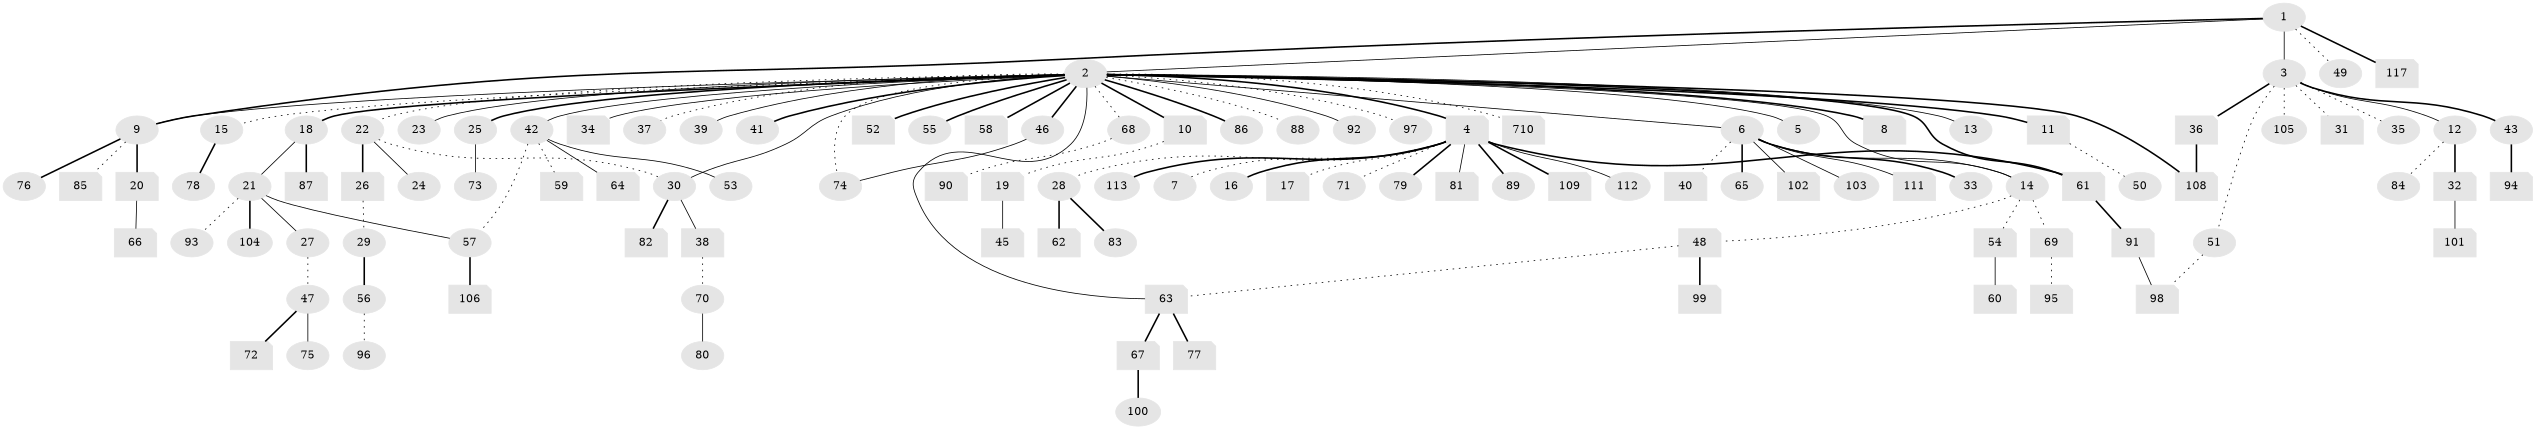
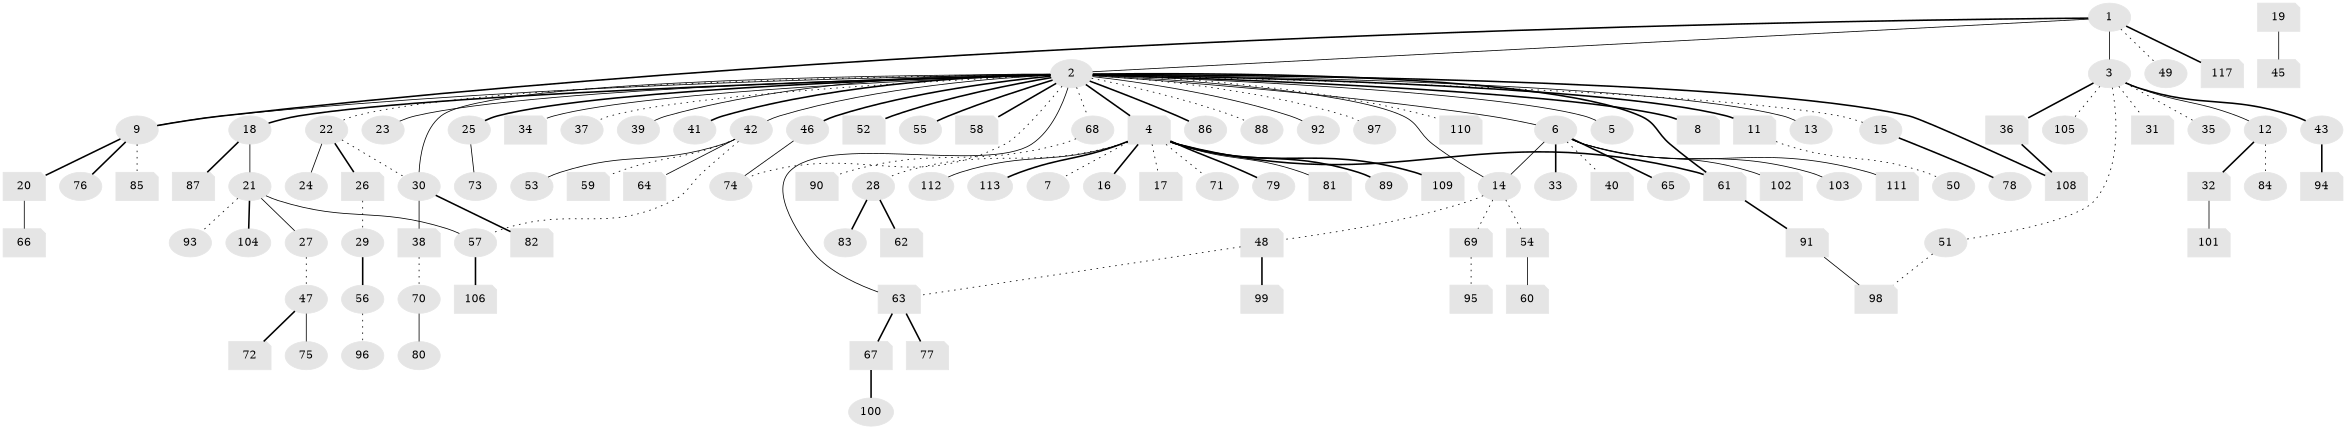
node "10": removed
node "710": label "710" -> "110"
